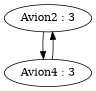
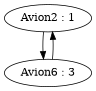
node "Avion2 : 3": label "Avion2 : 3" -> "Avion2 : 1"
node "Avion4 : 3": label "Avion4 : 3" -> "Avion6 : 3"
